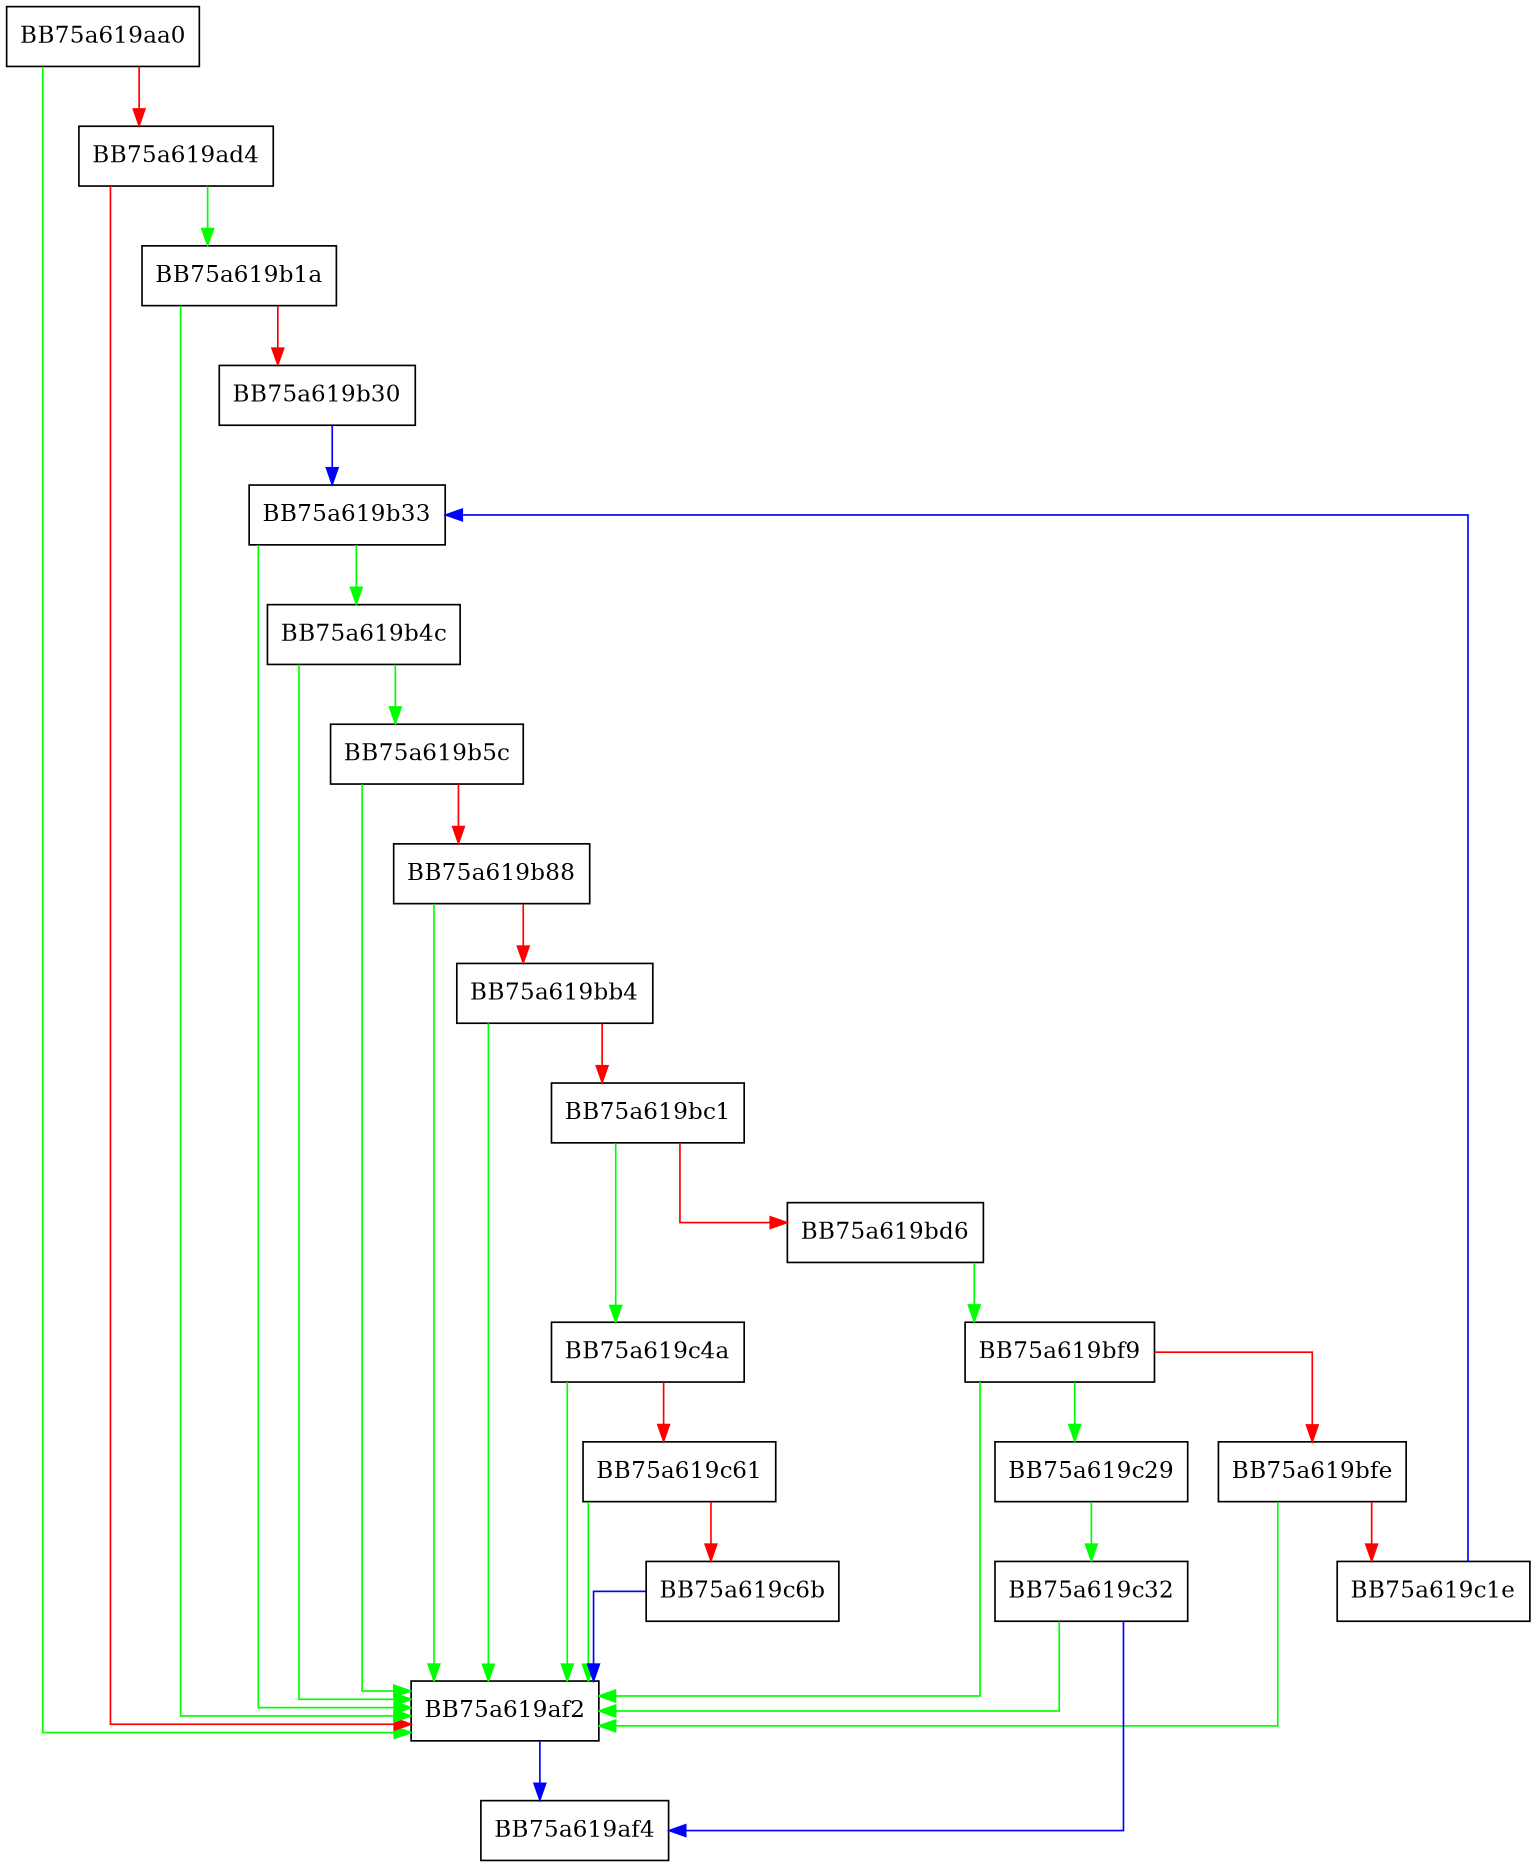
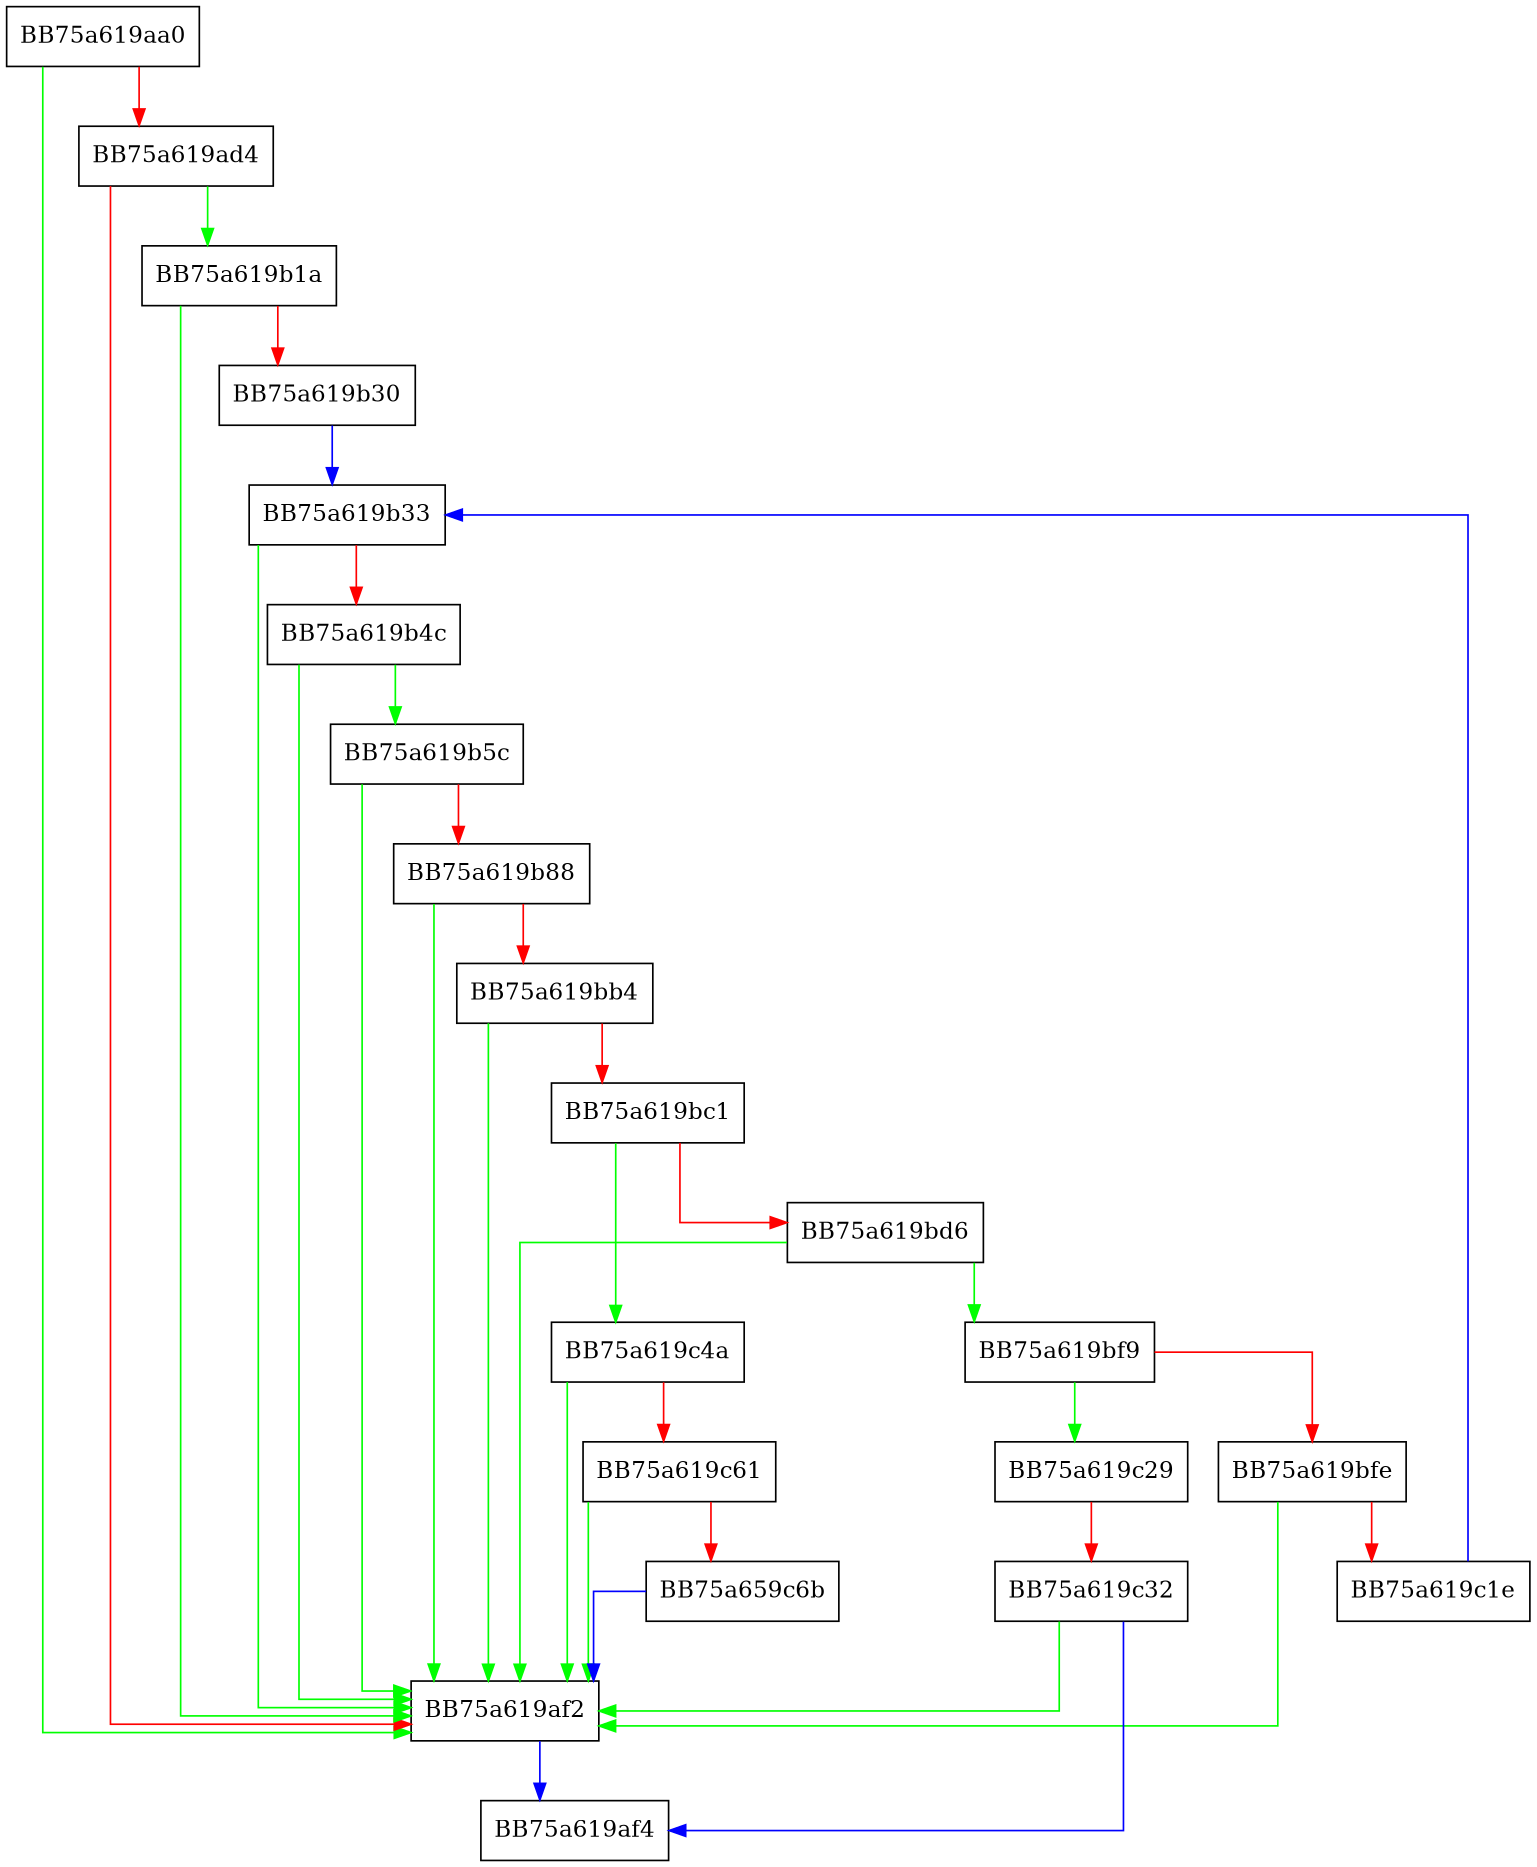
edge "BB75a619b33" -> "BB75a619b4c": color green -> red
edge "BB75a619c29" -> "BB75a619c32": color green -> red
node "BB75a619c6b": label "BB75a619c6b" -> "BB75a659c6b"
edge "BB75a619bf9" -> "BB75a619af2": now "BB75a619bd6" -> "BB75a619af2"
